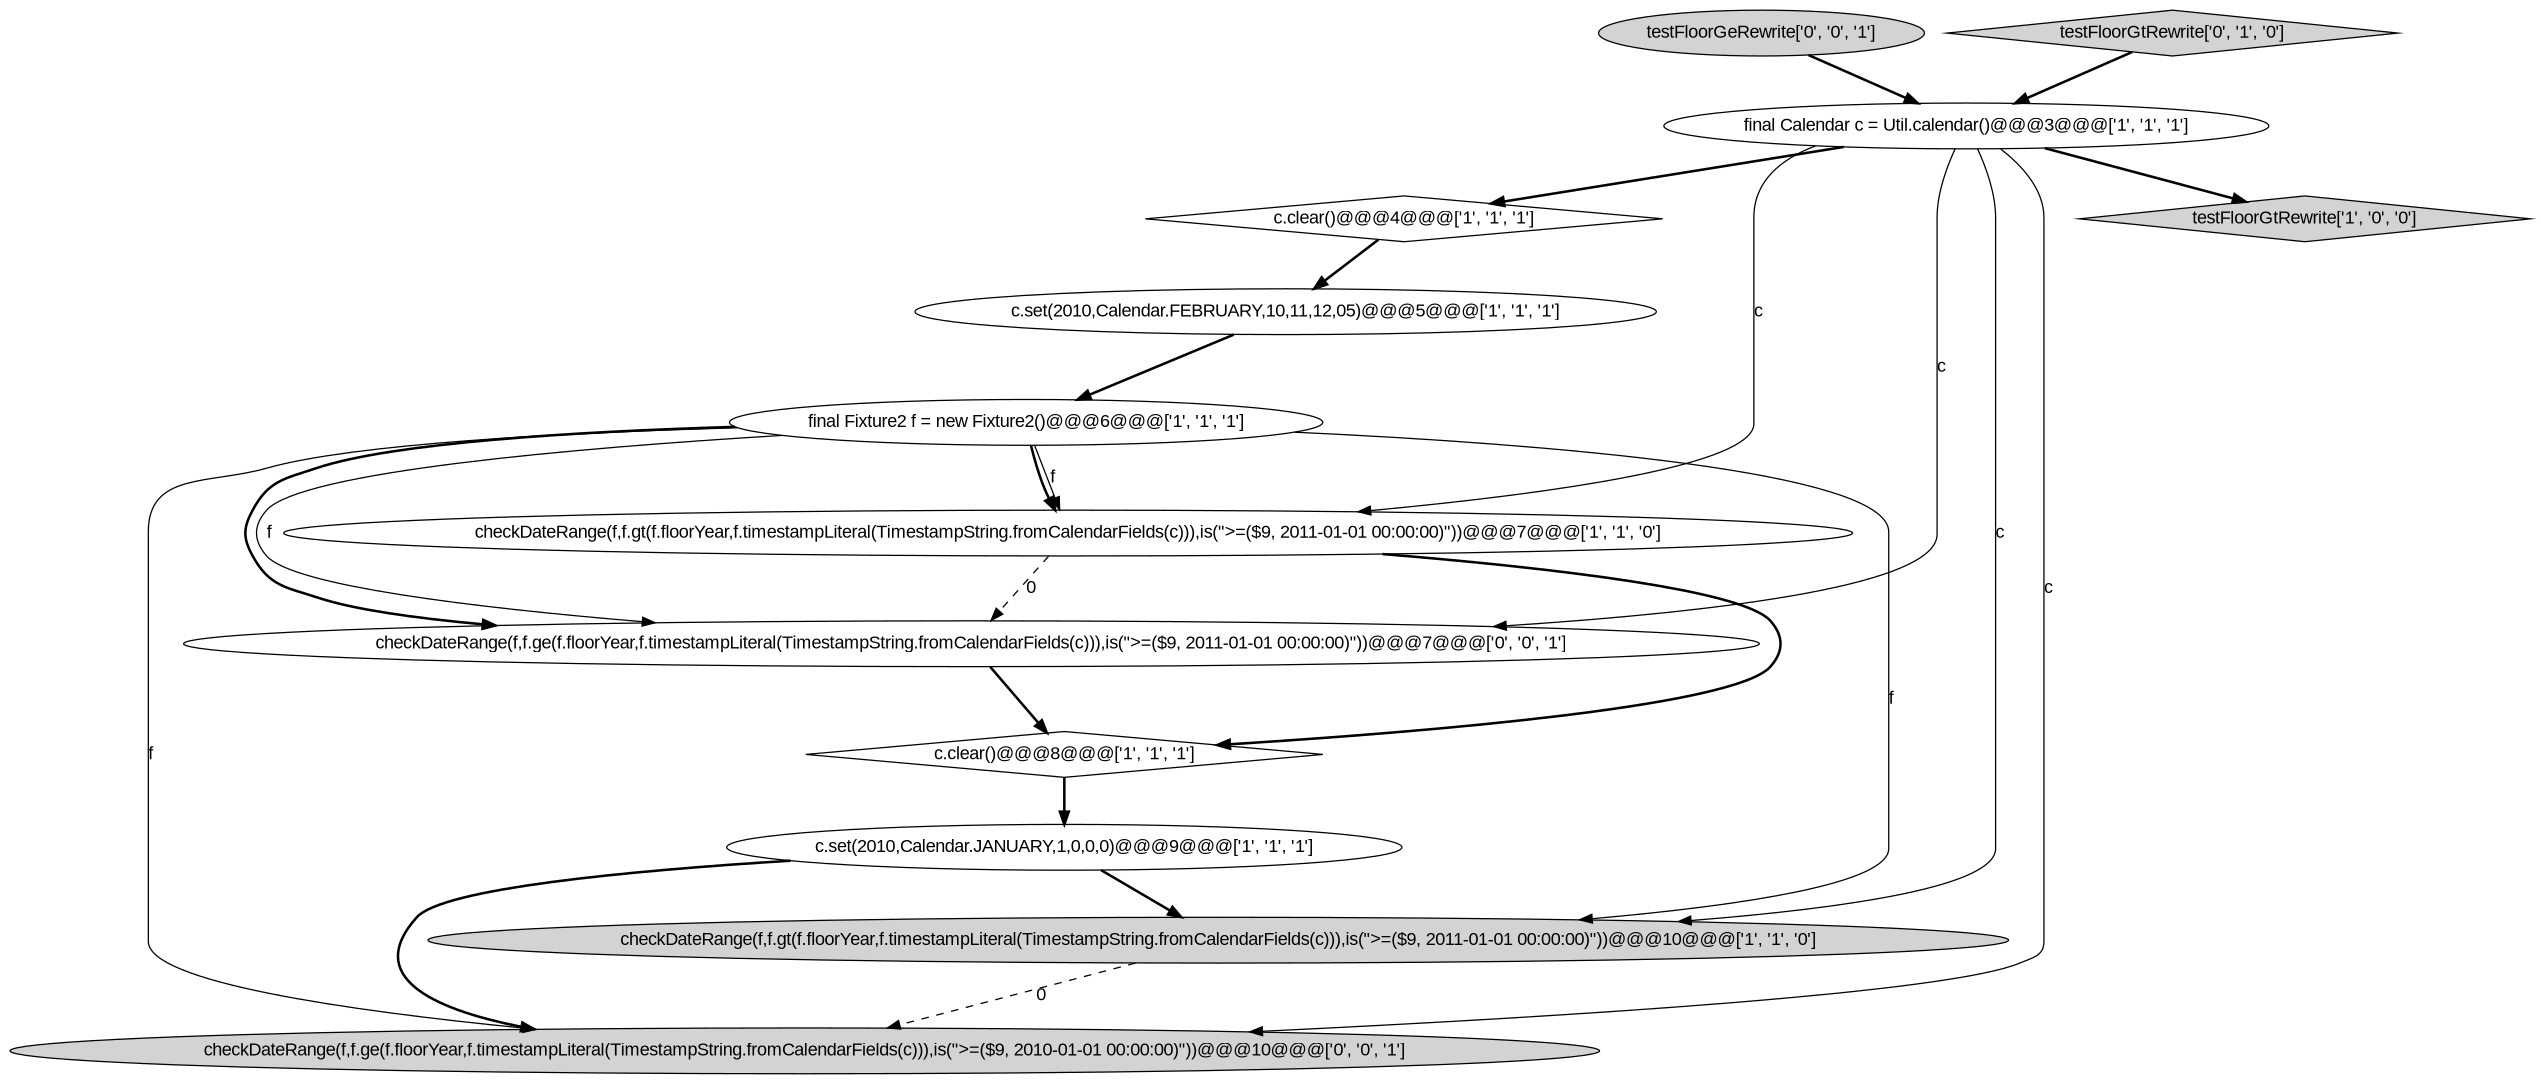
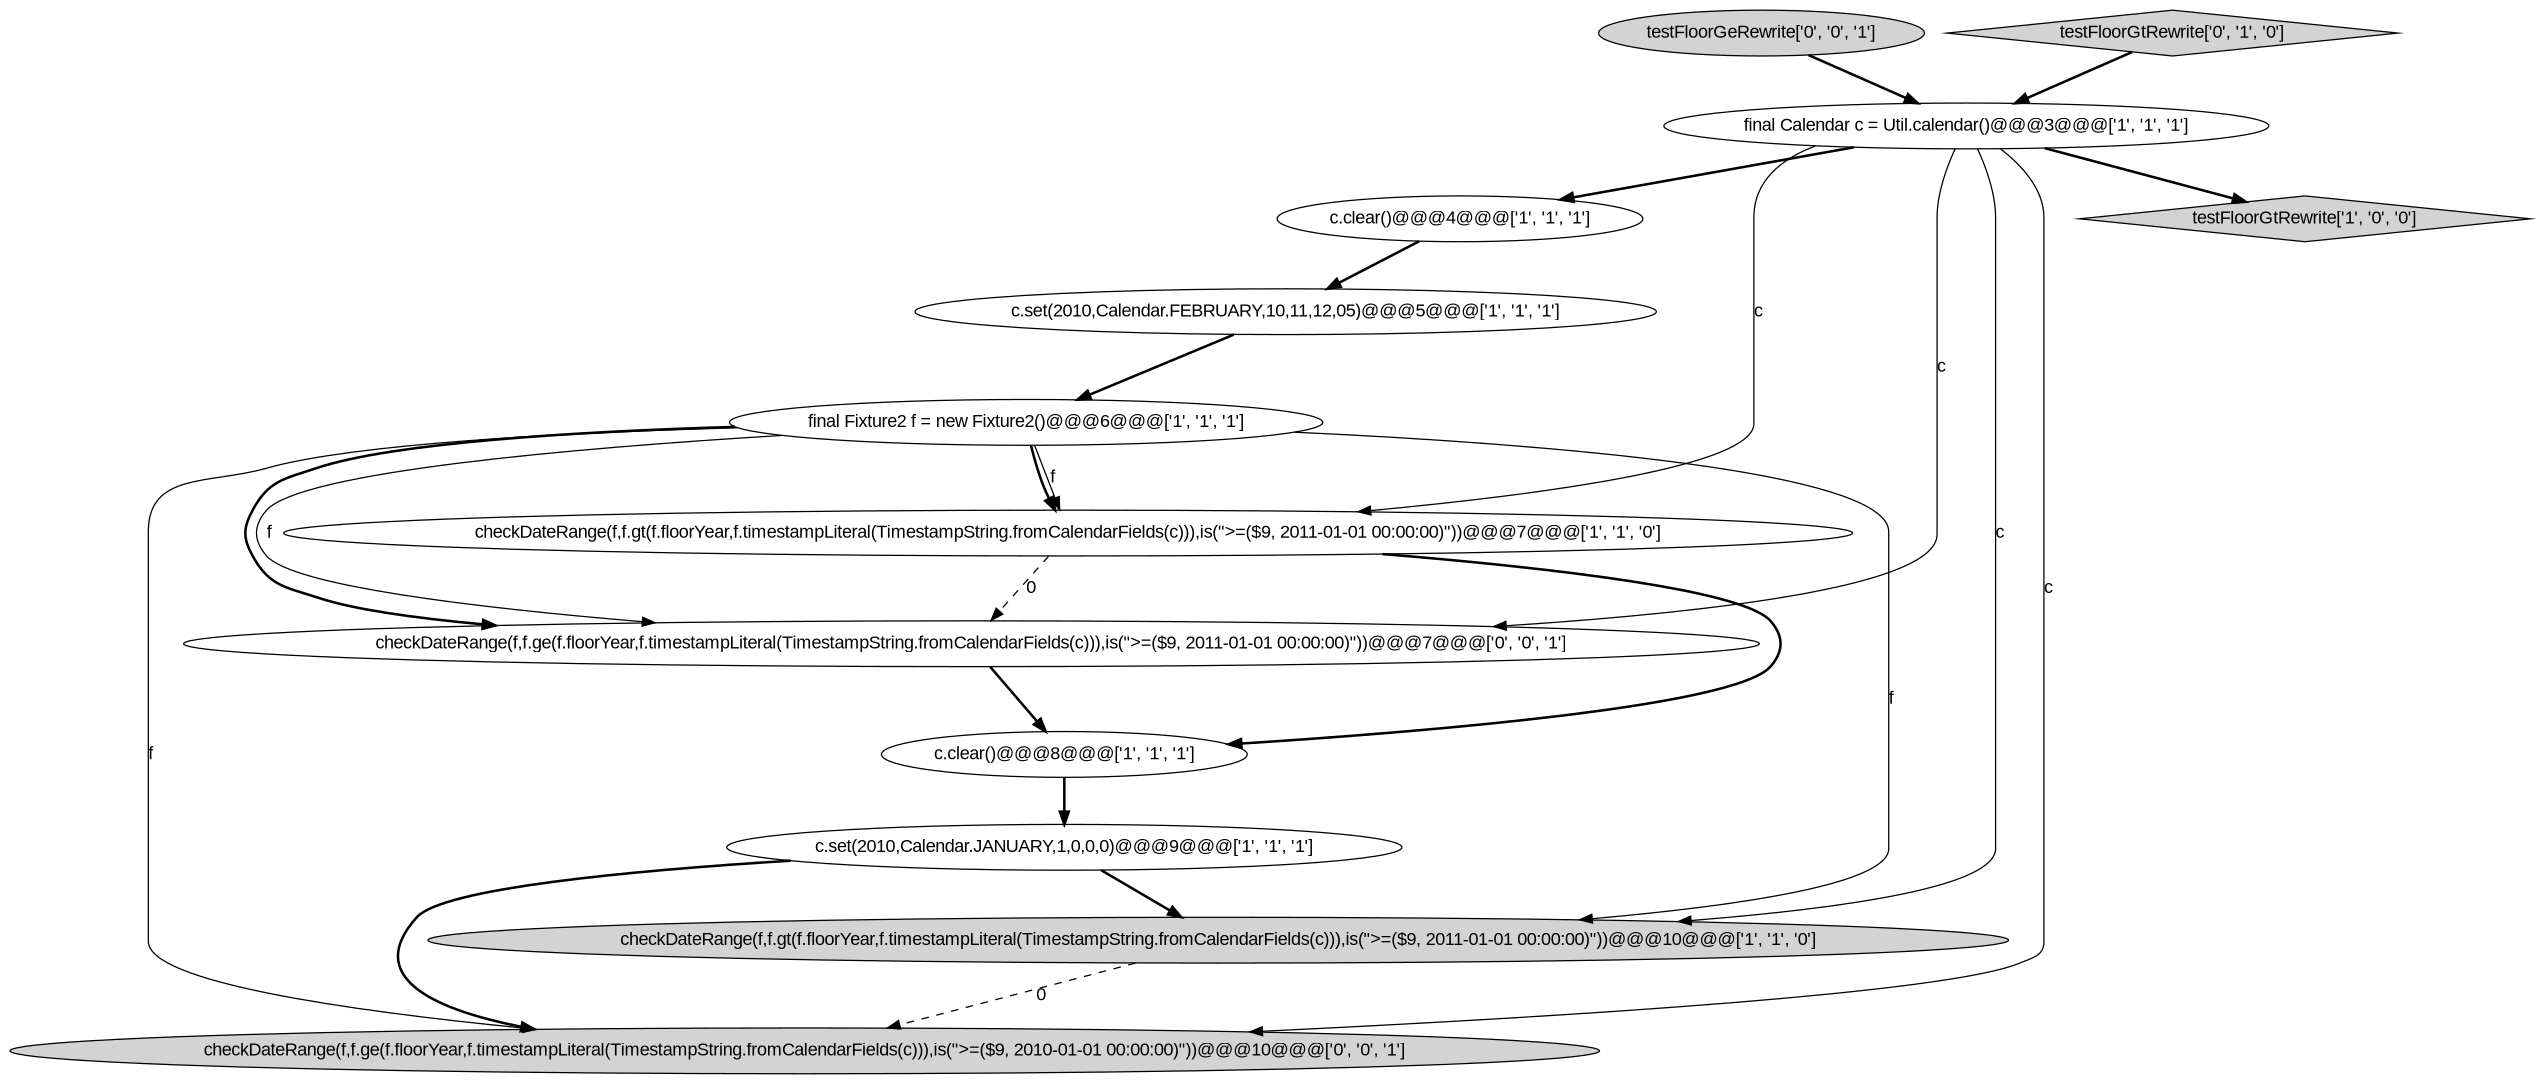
node "c.clear()@@@4@@@['1', '1', '1']": shape diamond -> ellipse
node "c.clear()@@@8@@@['1', '1', '1']": shape diamond -> ellipse
